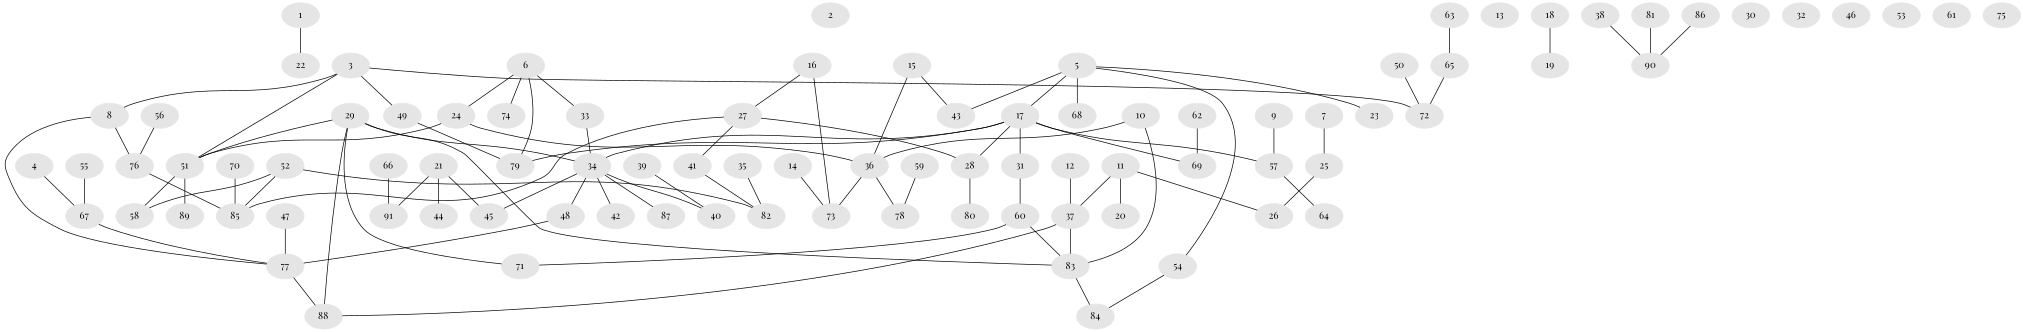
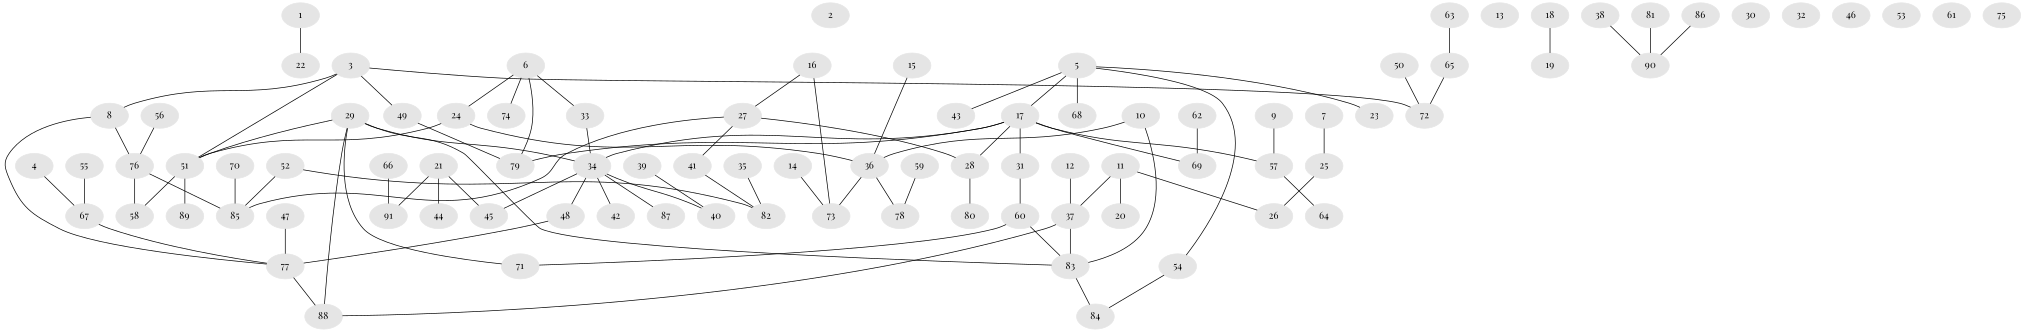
edge "15" -- "43": removed
edge "52" -- "58": now "76" -- "58"
